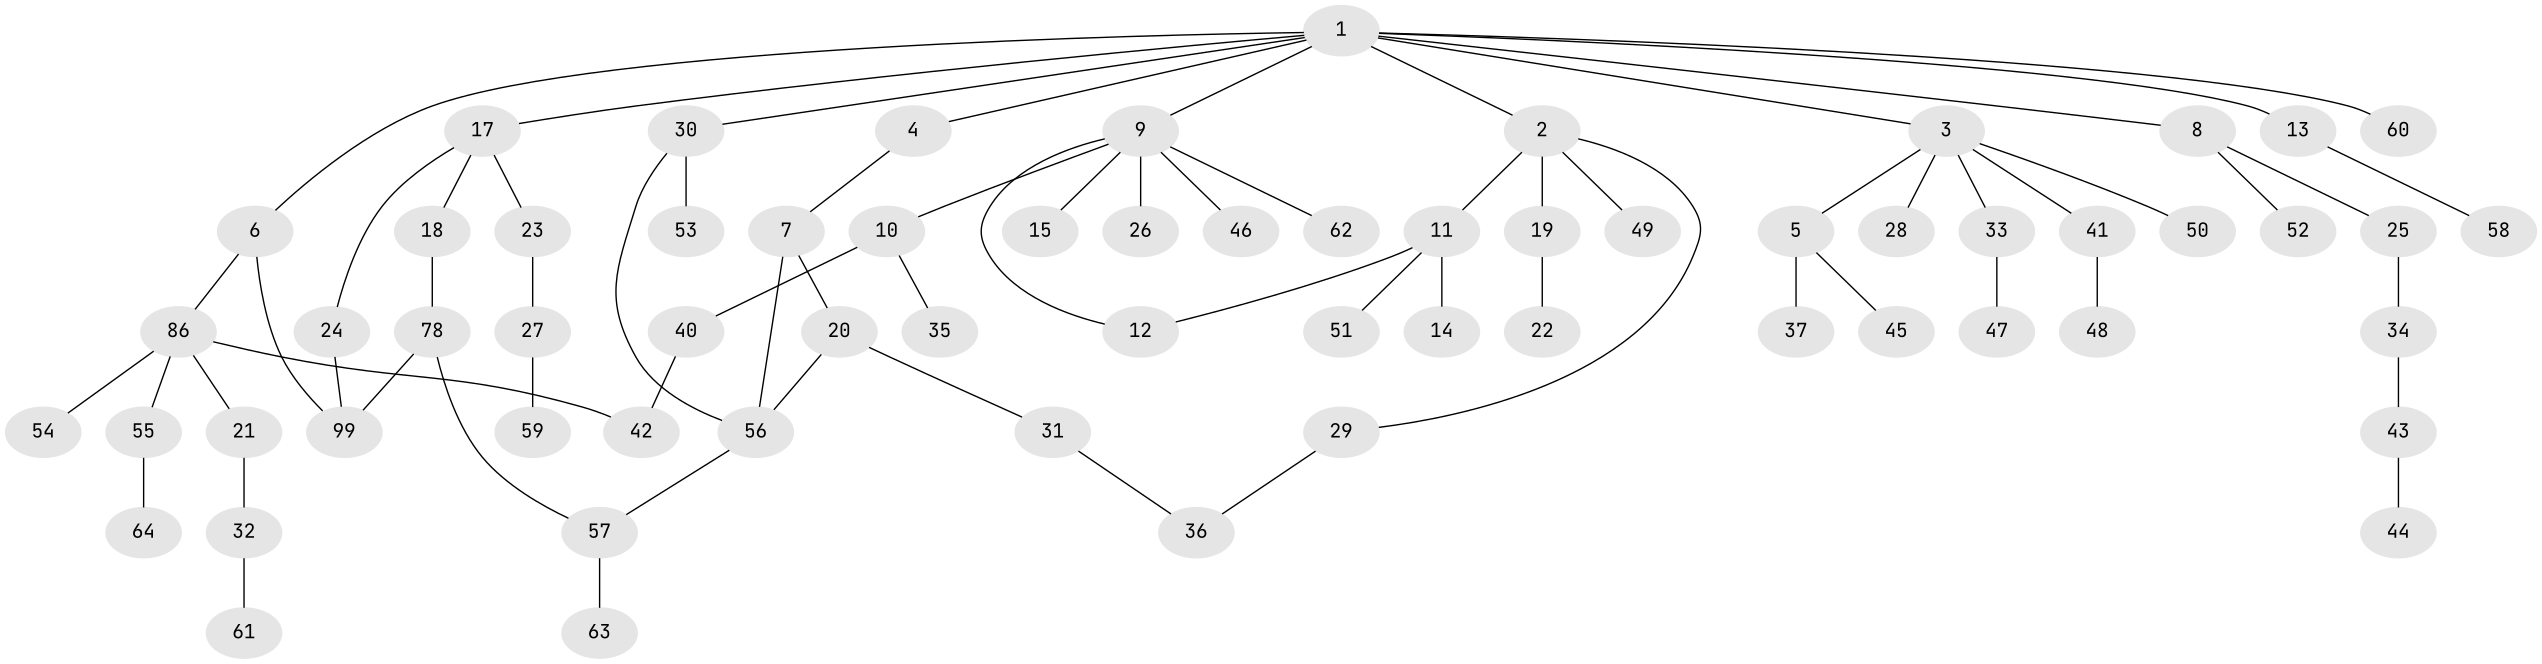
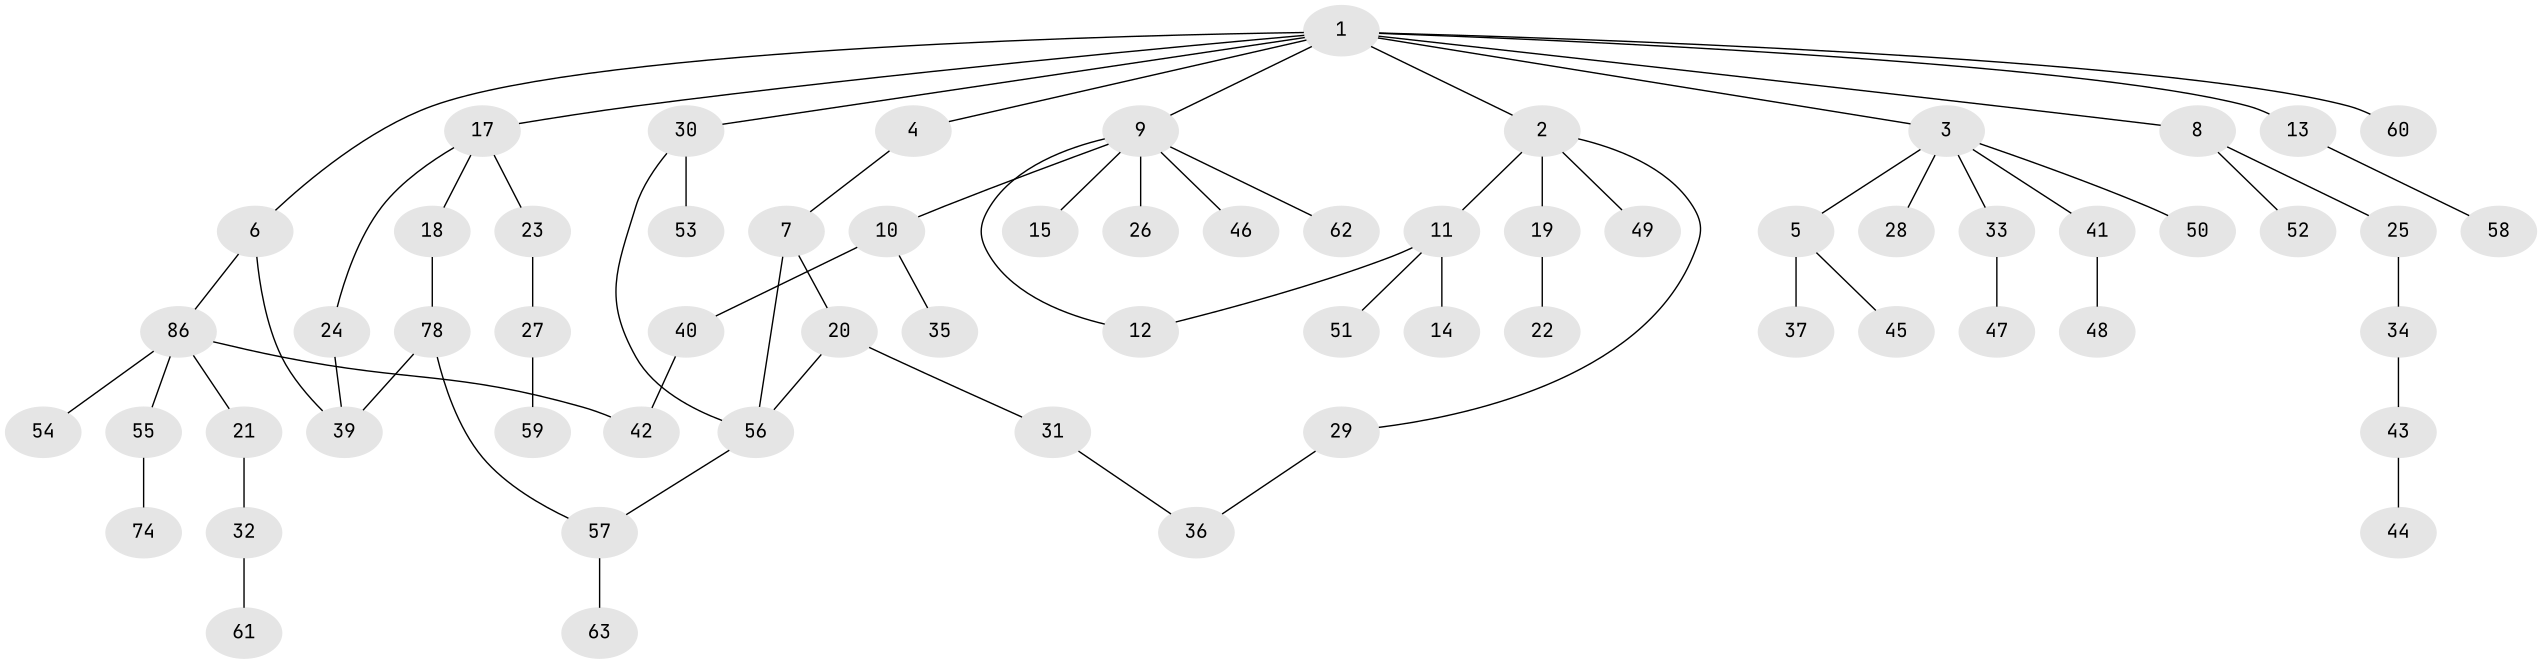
node "99": label "99" -> "39"
node "64": label "64" -> "74"
